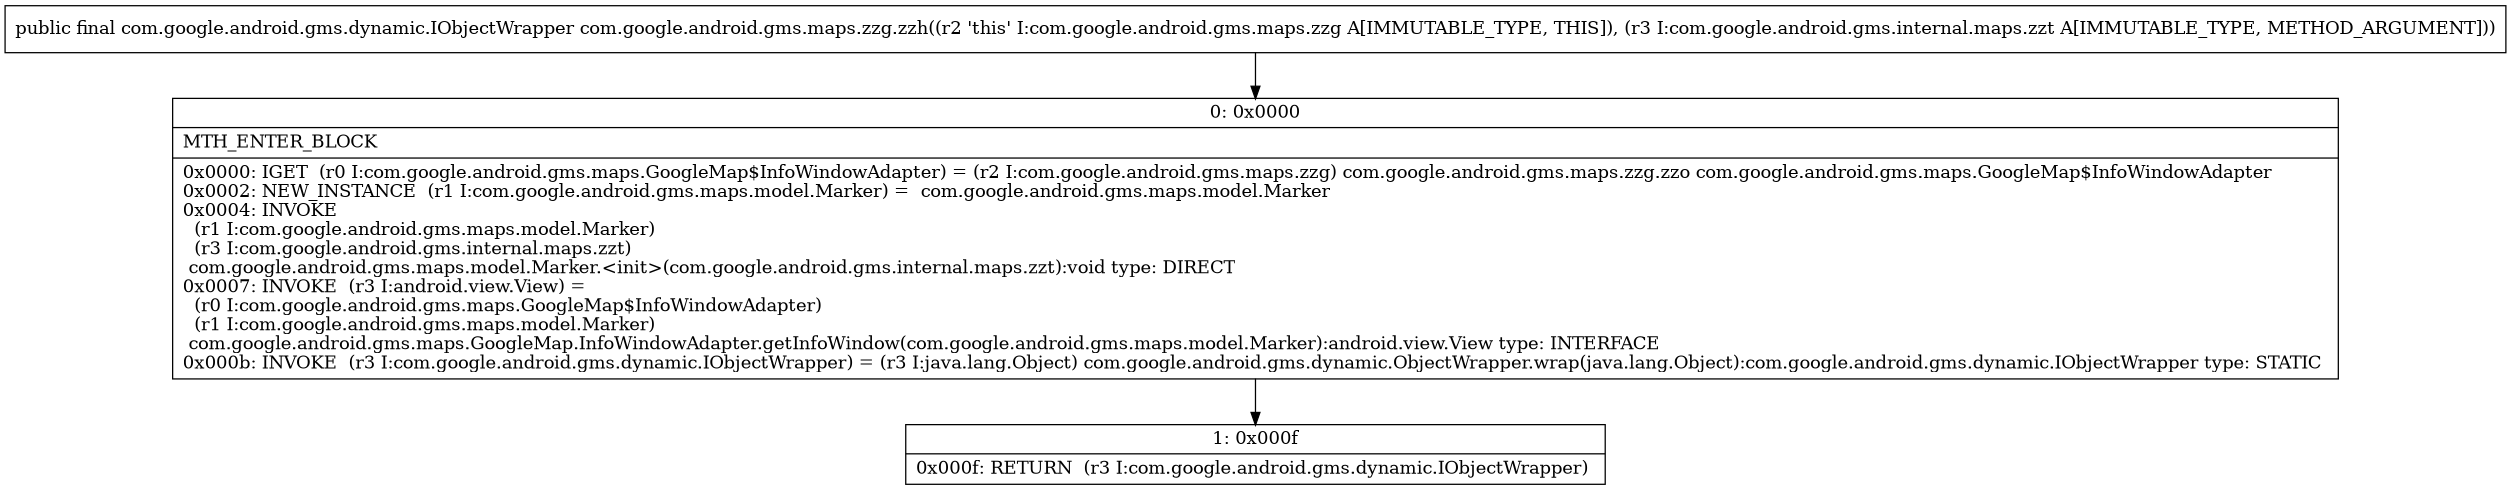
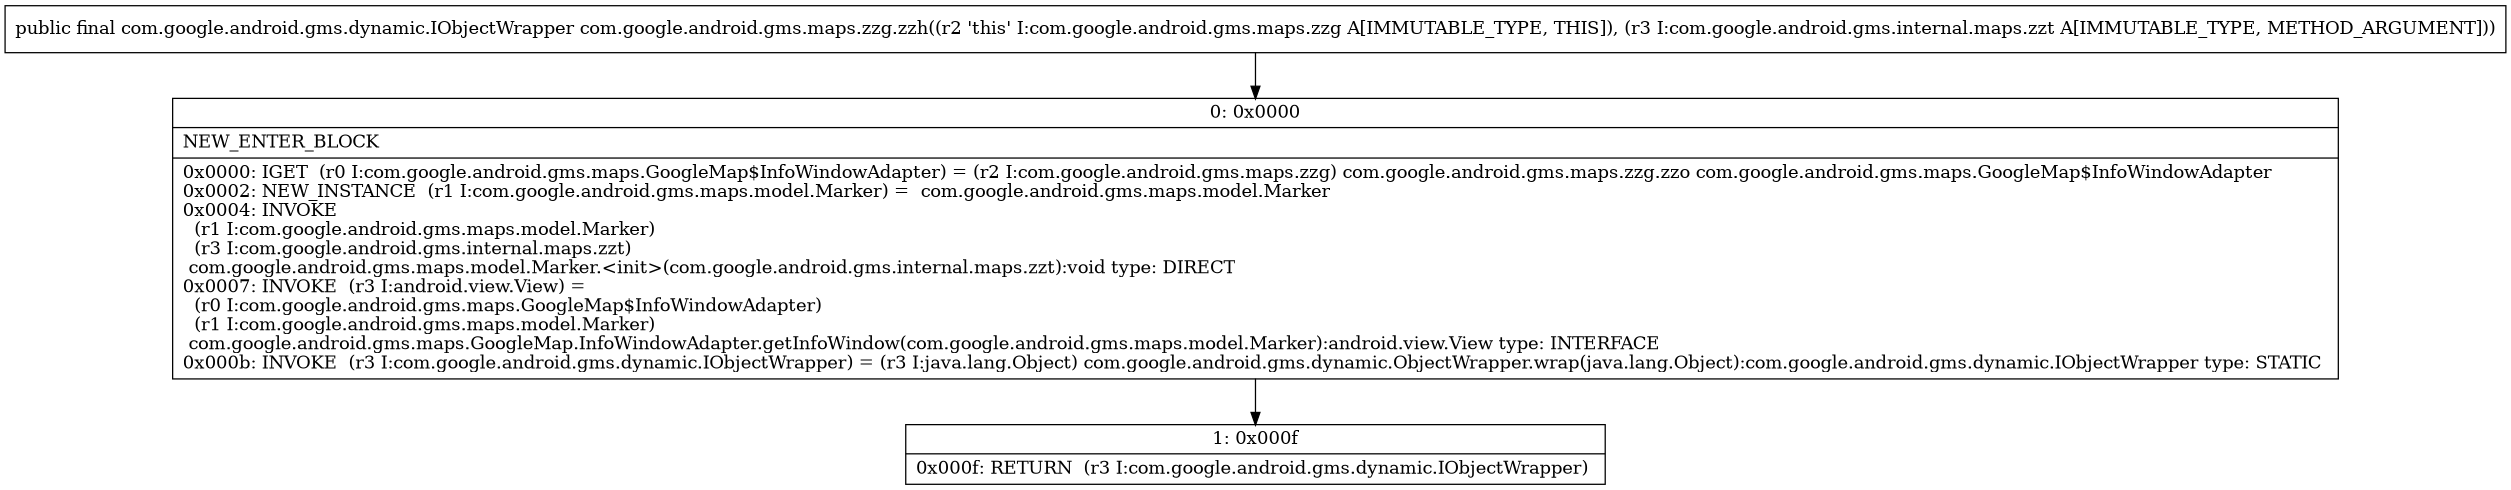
node "0: 0x0000": text "MTH_ENTER_BLOCK" -> "NEW_ENTER_BLOCK"
